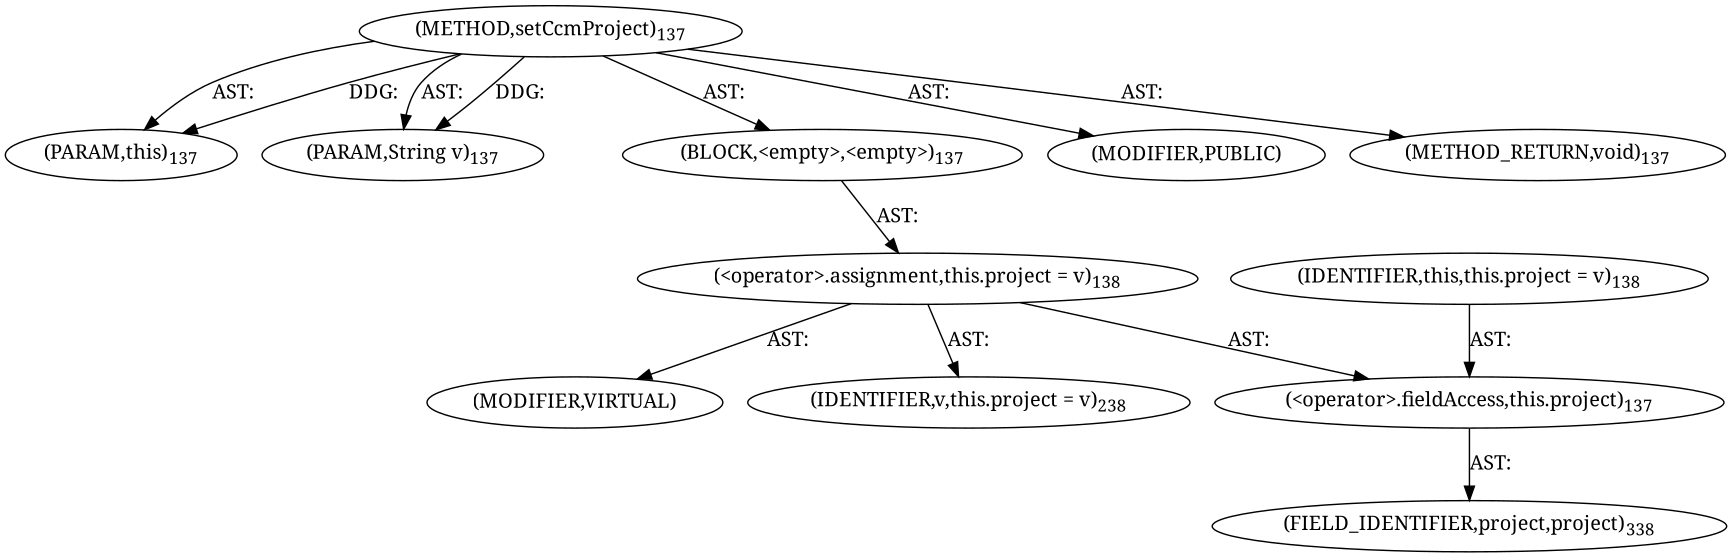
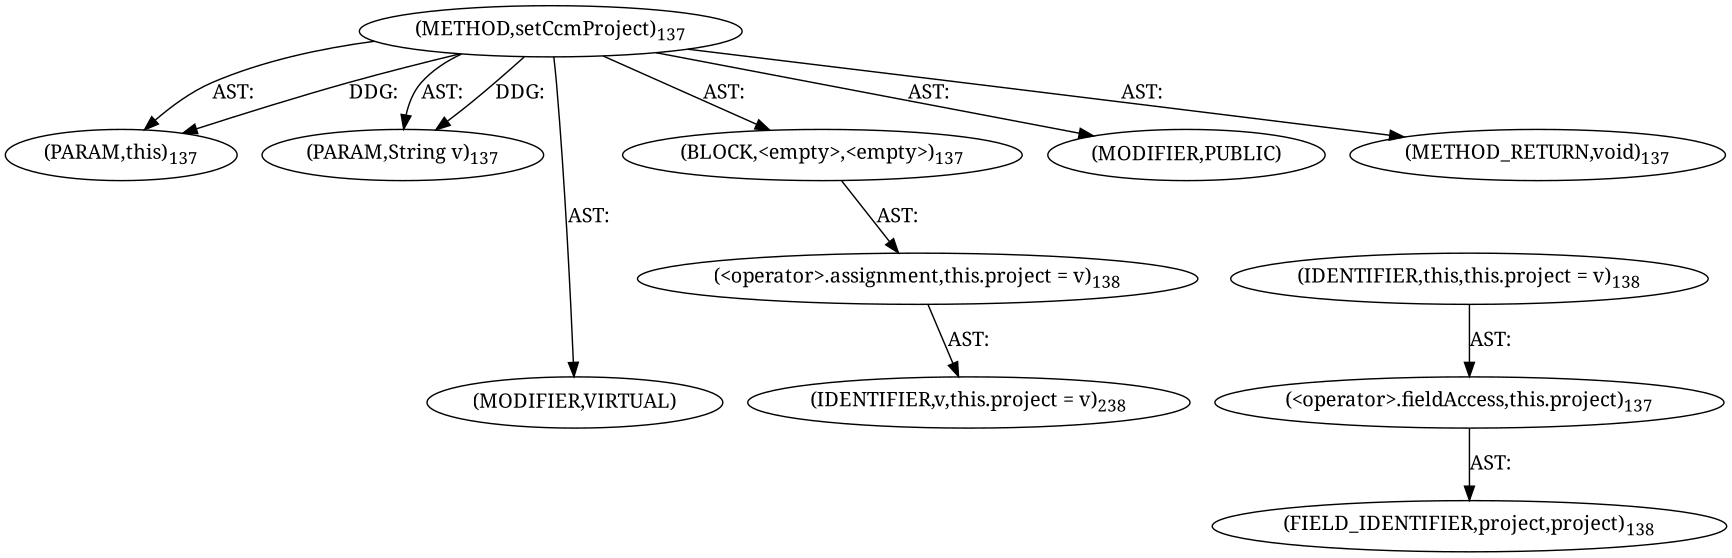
edge "(<operator>.assignment,this.project = v)" -> "(MODIFIER,VIRTUAL)": now "(METHOD,setCcmProject)" -> "(MODIFIER,VIRTUAL)"
edge "(<operator>.assignment,this.project = v)" -> "(<operator>.fieldAccess,this.project)": removed, label "AST:"
node "(FIELD_IDENTIFIER,project,project)": text "338" -> "138"
